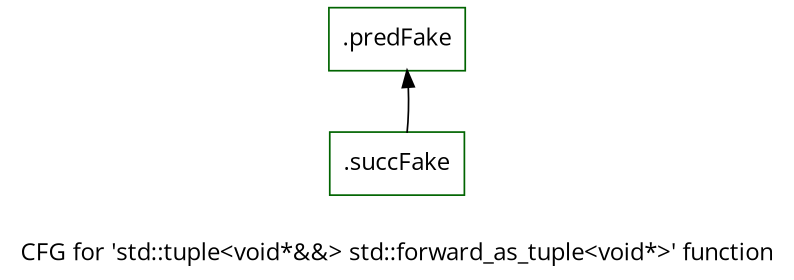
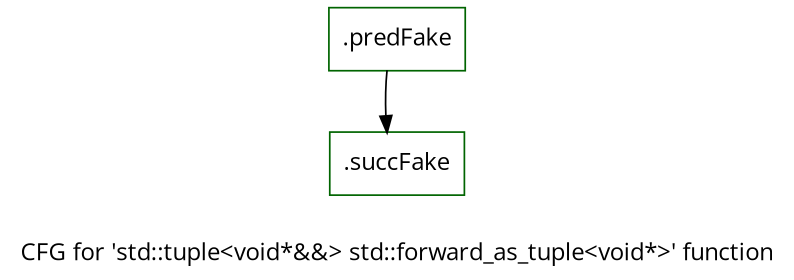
edge ".succFake" -> ".predFake": reversed
